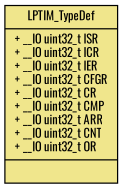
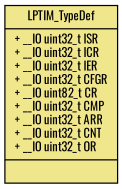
node "LPTIM_TypeDef": text "+ __IO uint32_t CR" -> "+ __IO uint82_t CR"
